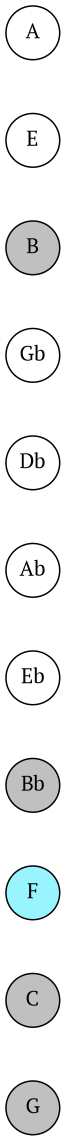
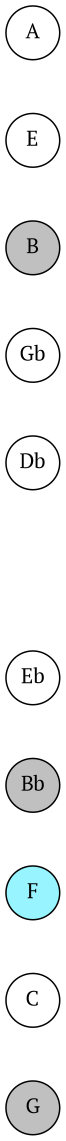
node "Ab": removed
node "C": fillcolor gray -> white
